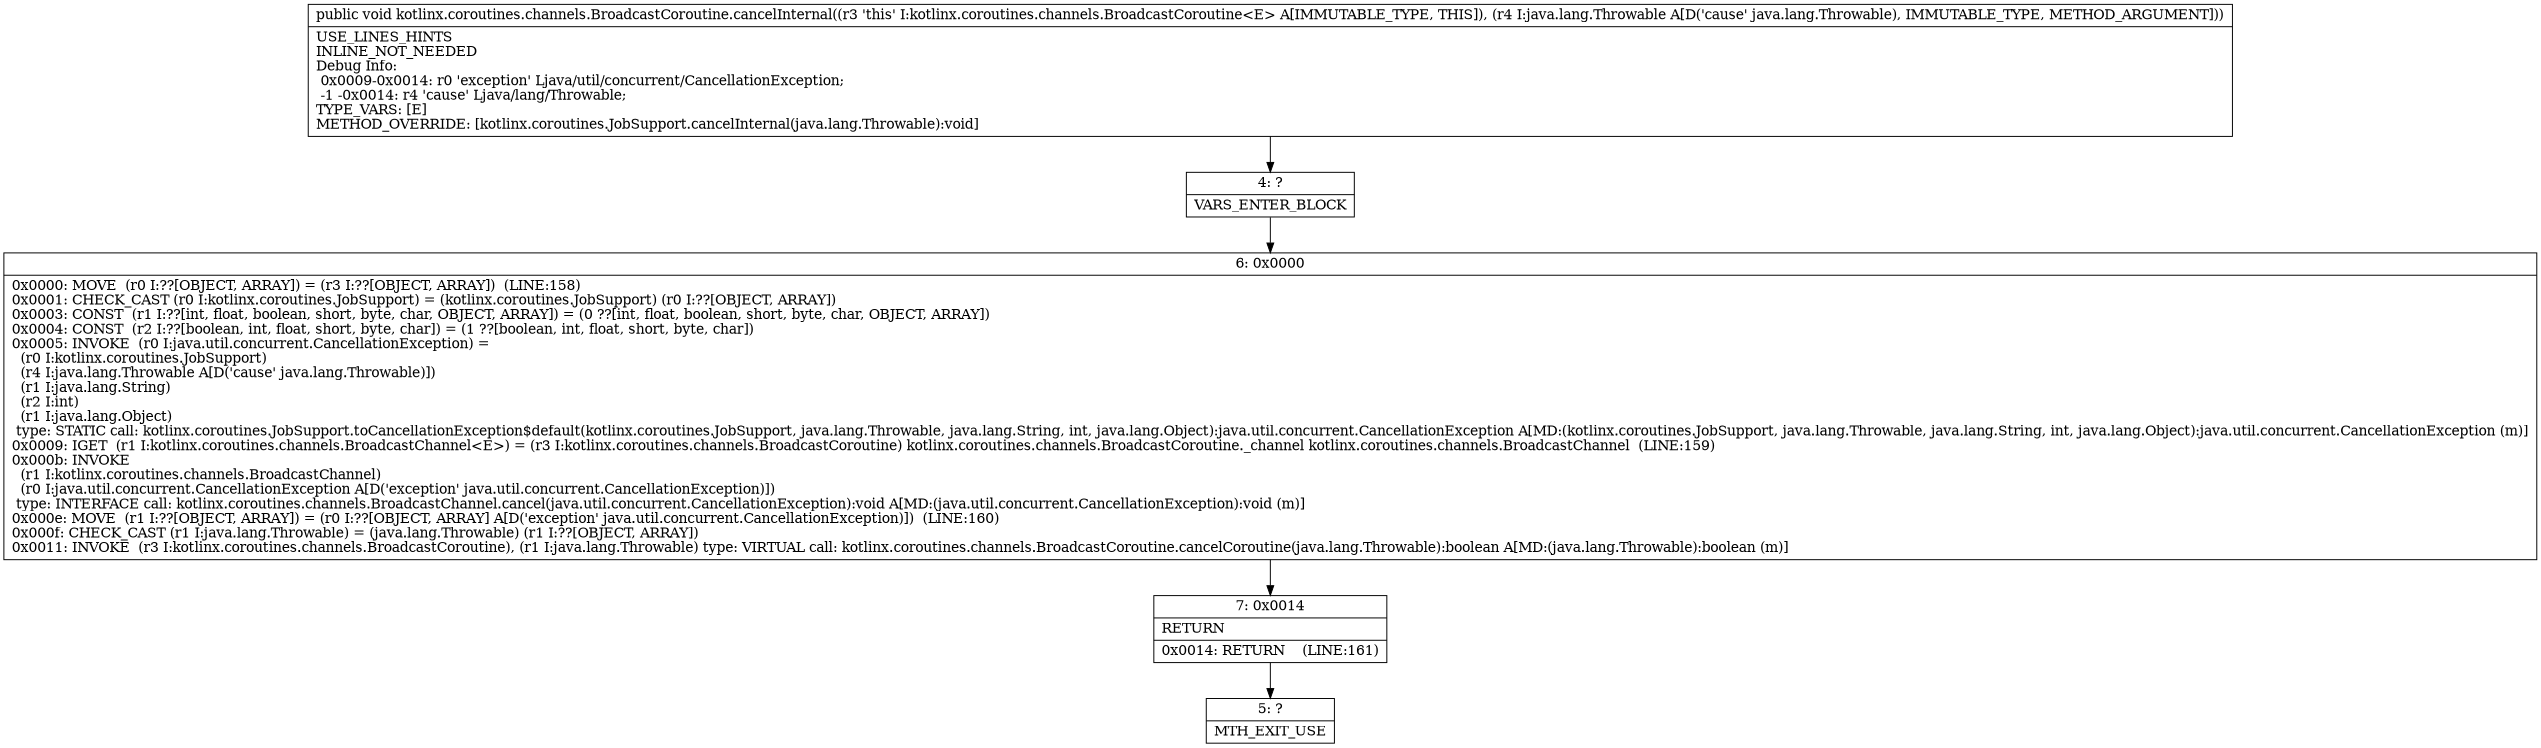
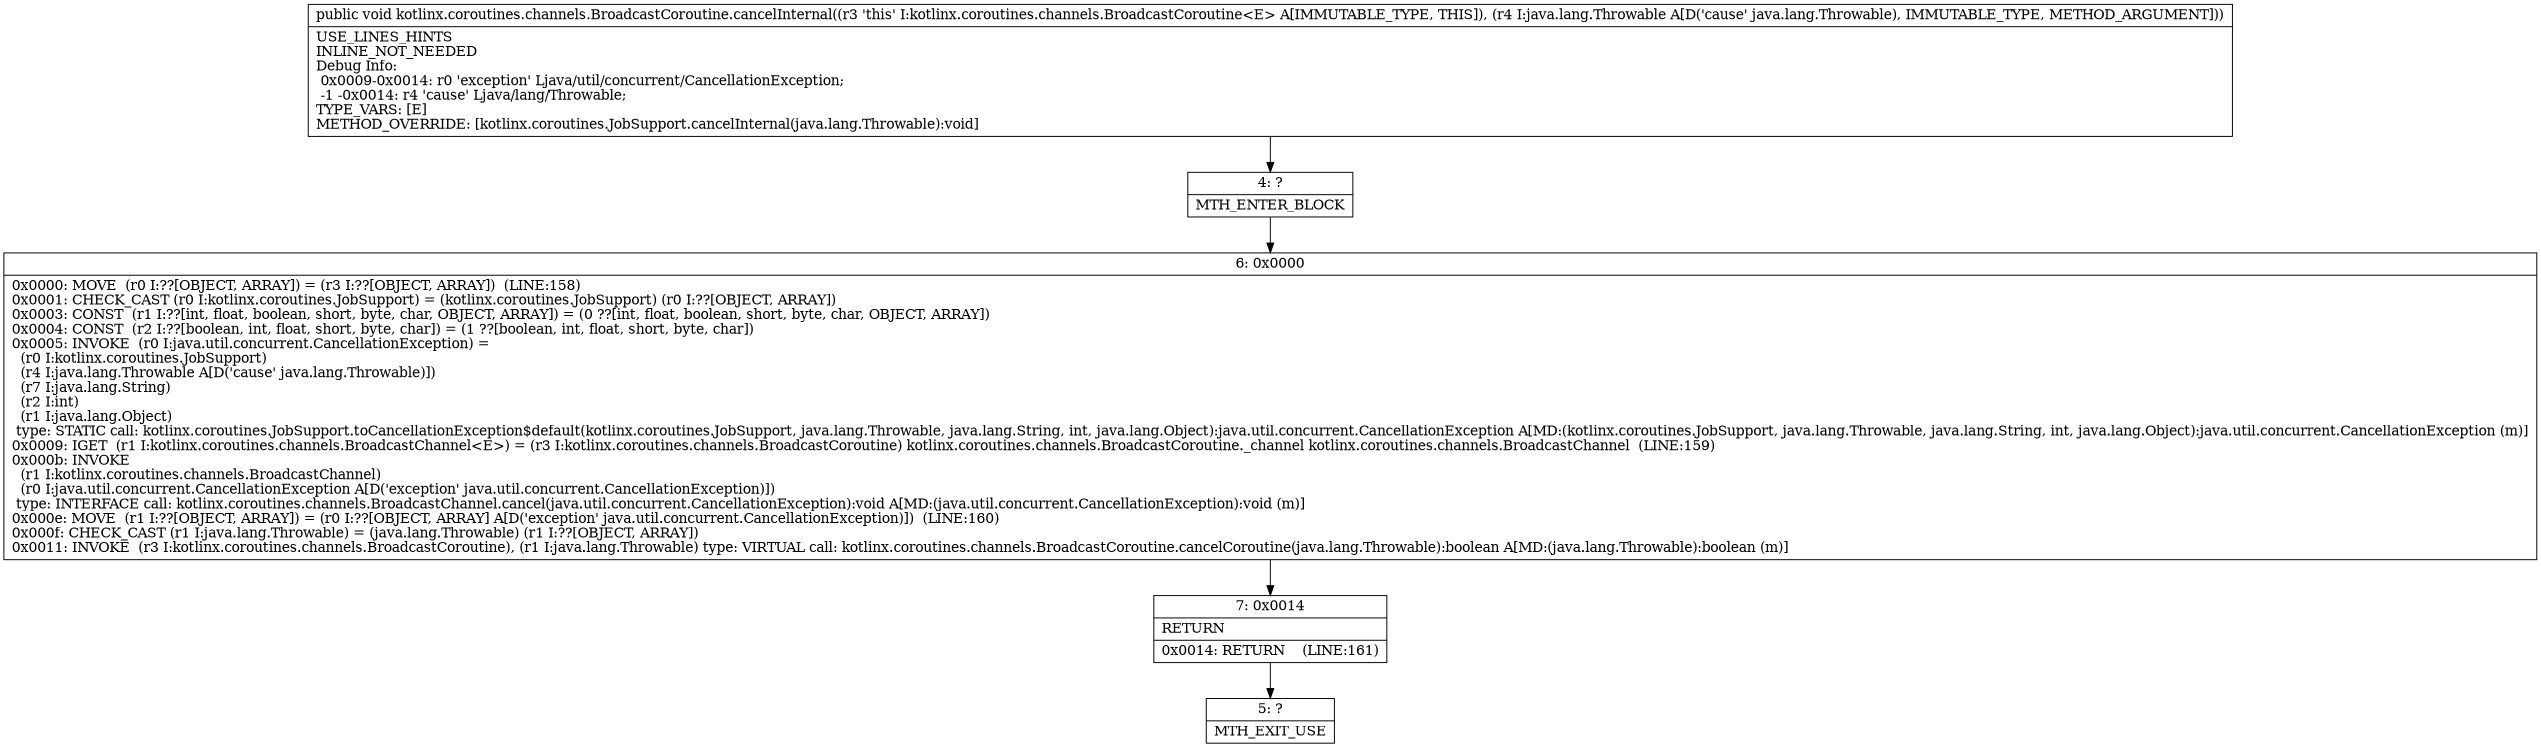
node "4: ?": text "VARS_ENTER_BLOCK" -> "MTH_ENTER_BLOCK"
node "6: 0x0000": text "(r1 I:java.lang.String)" -> "(r7 I:java.lang.String)"
